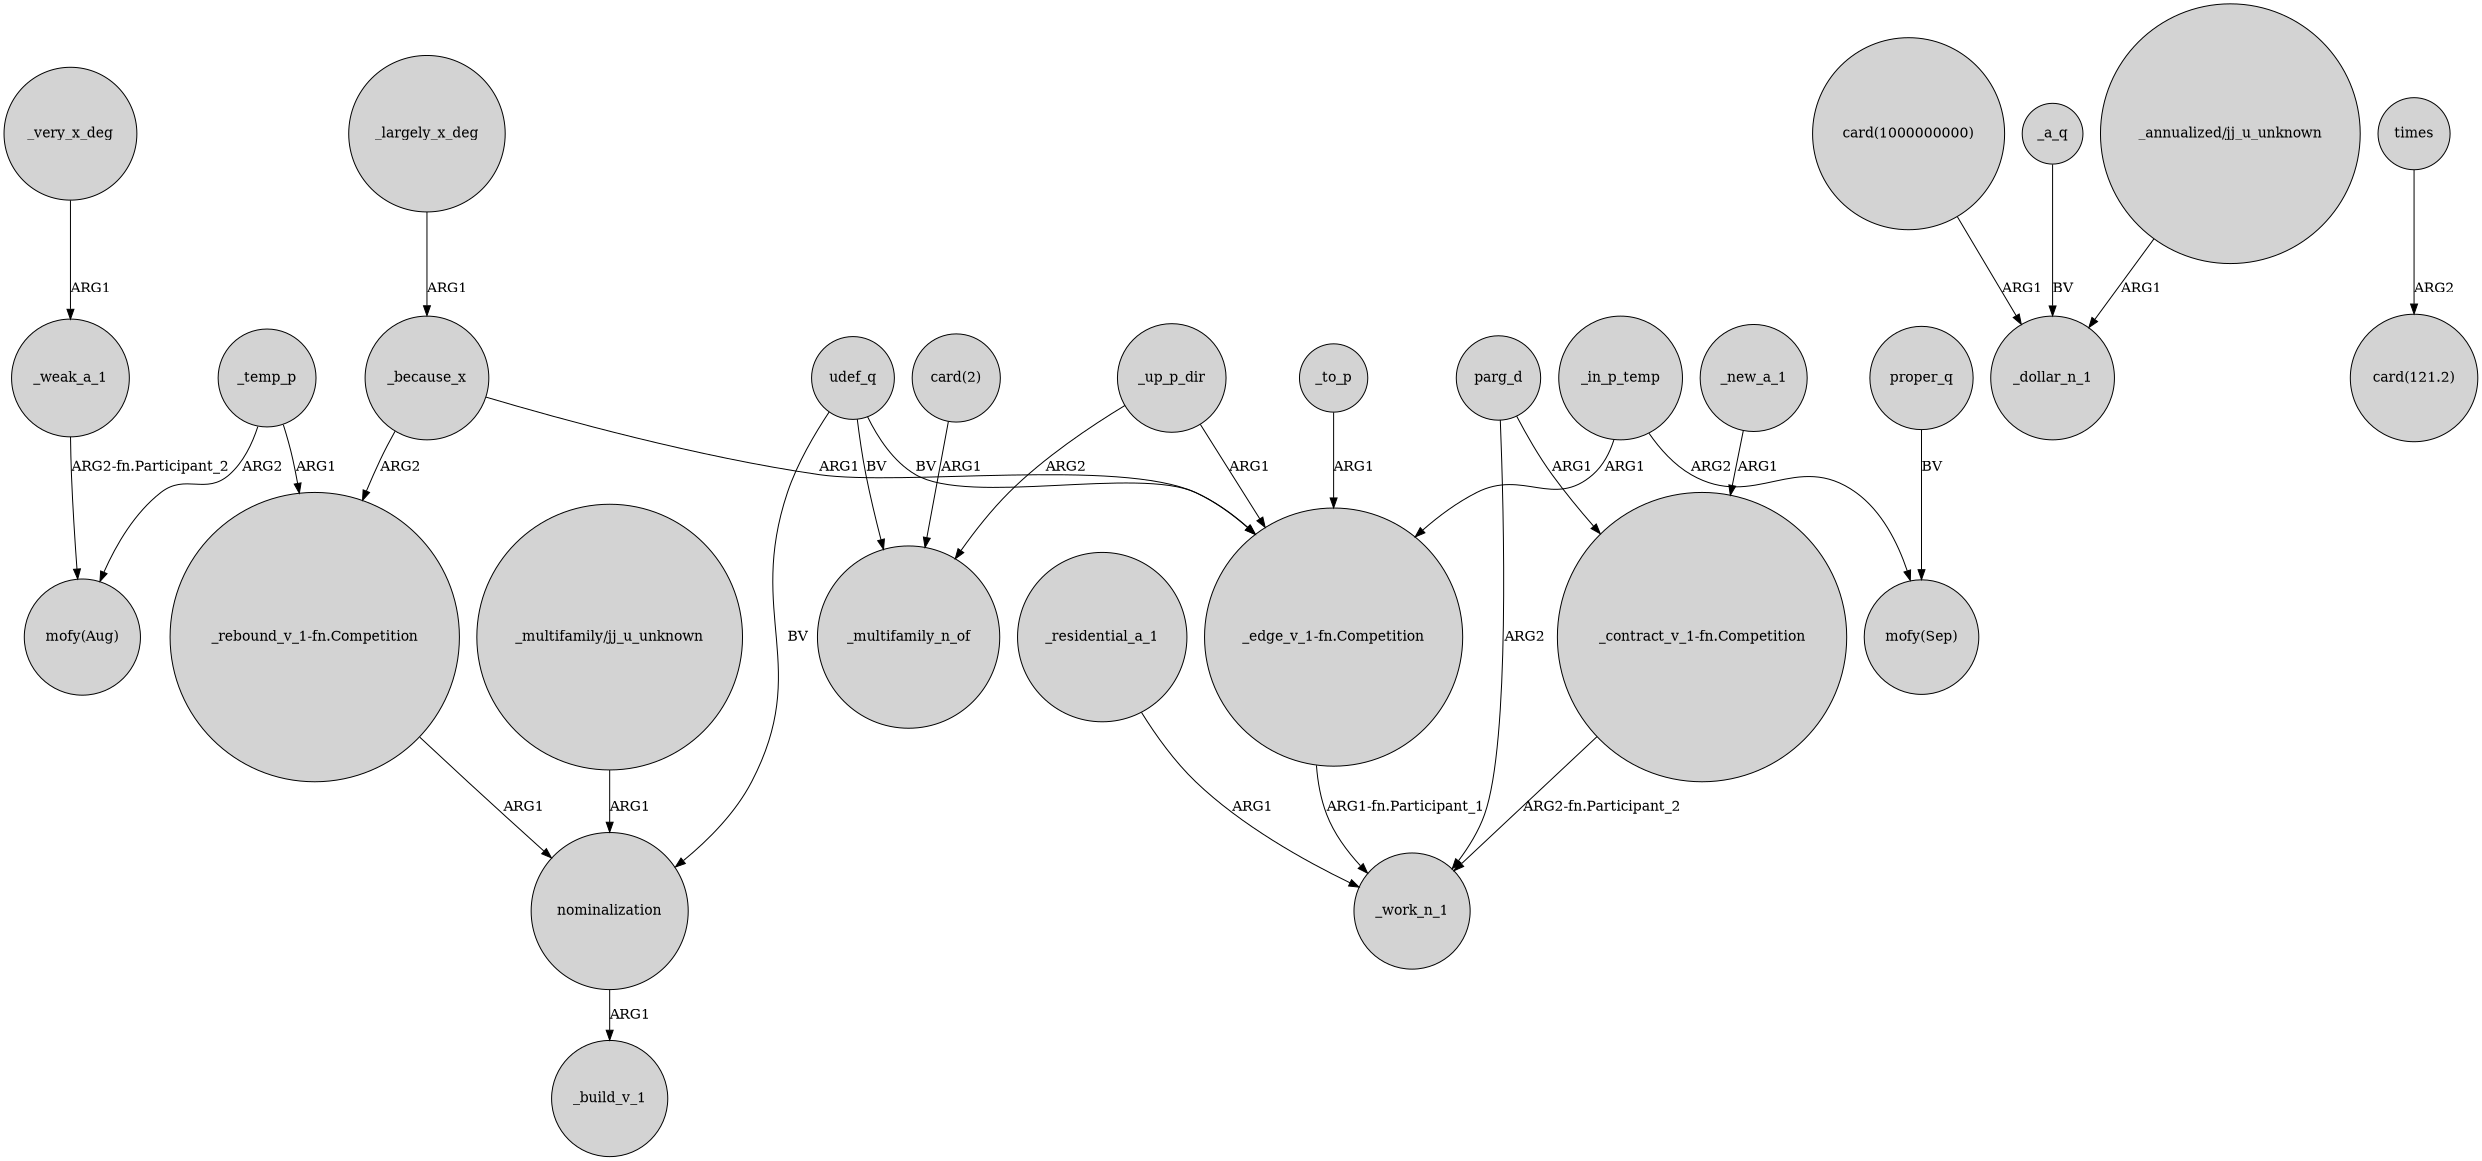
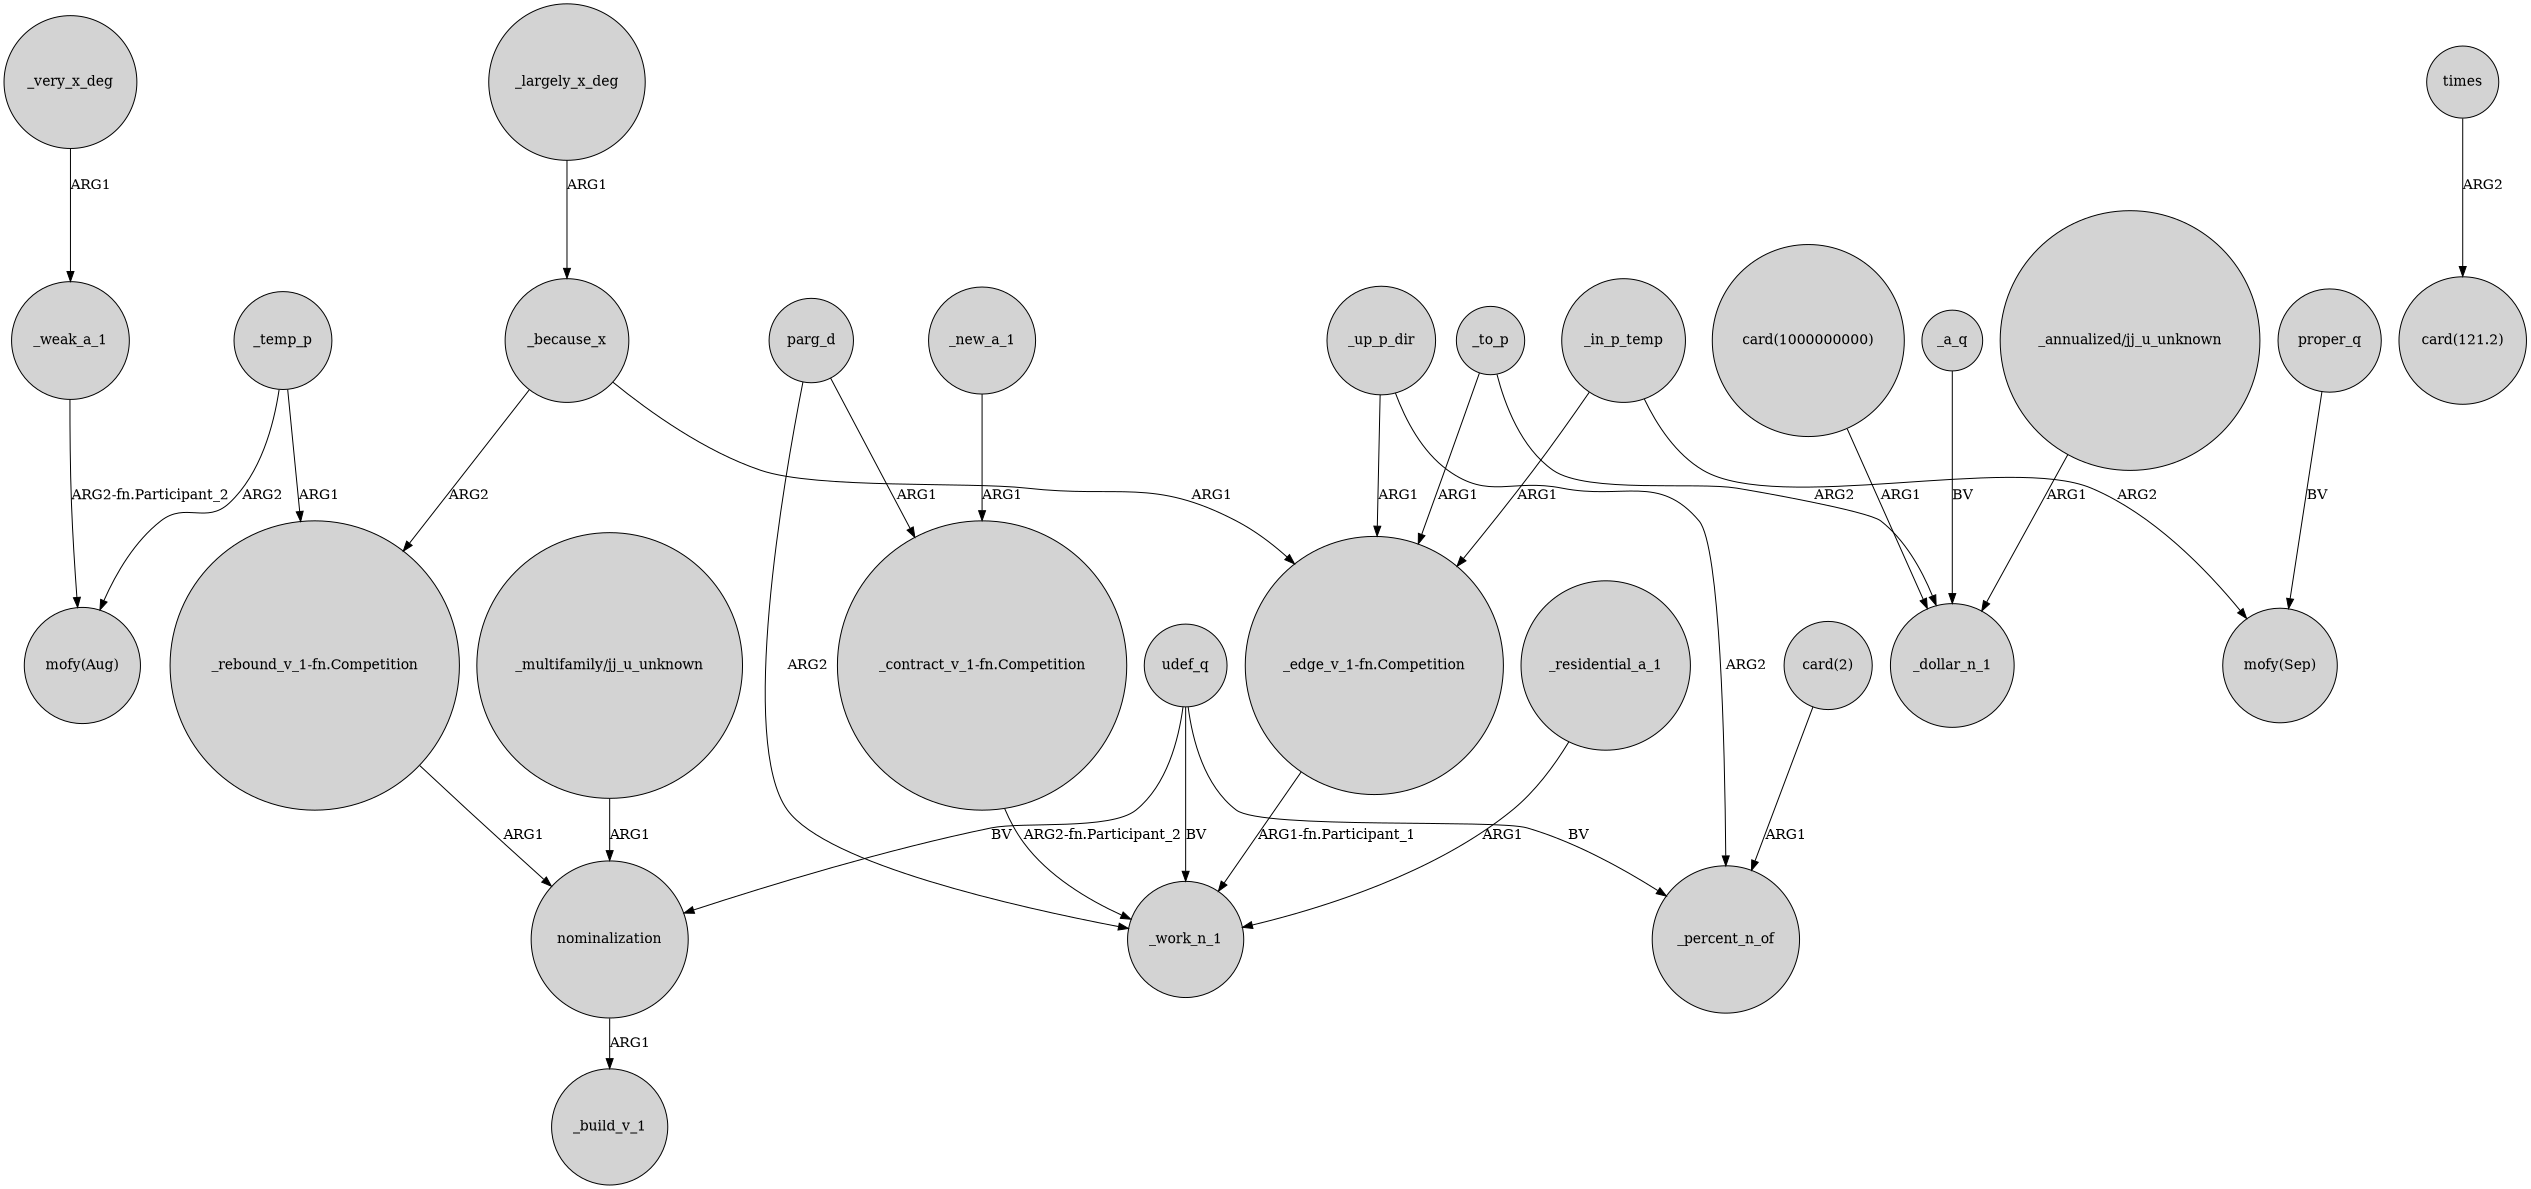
edge "udef_q" -> "_edge_v_1-fn.Competition": now "udef_q" -> "_work_n_1"
edge "_to_p" -> "_dollar_n_1": added, label "ARG2"
node "_multifamily_n_of": label "_multifamily_n_of" -> "_percent_n_of"
